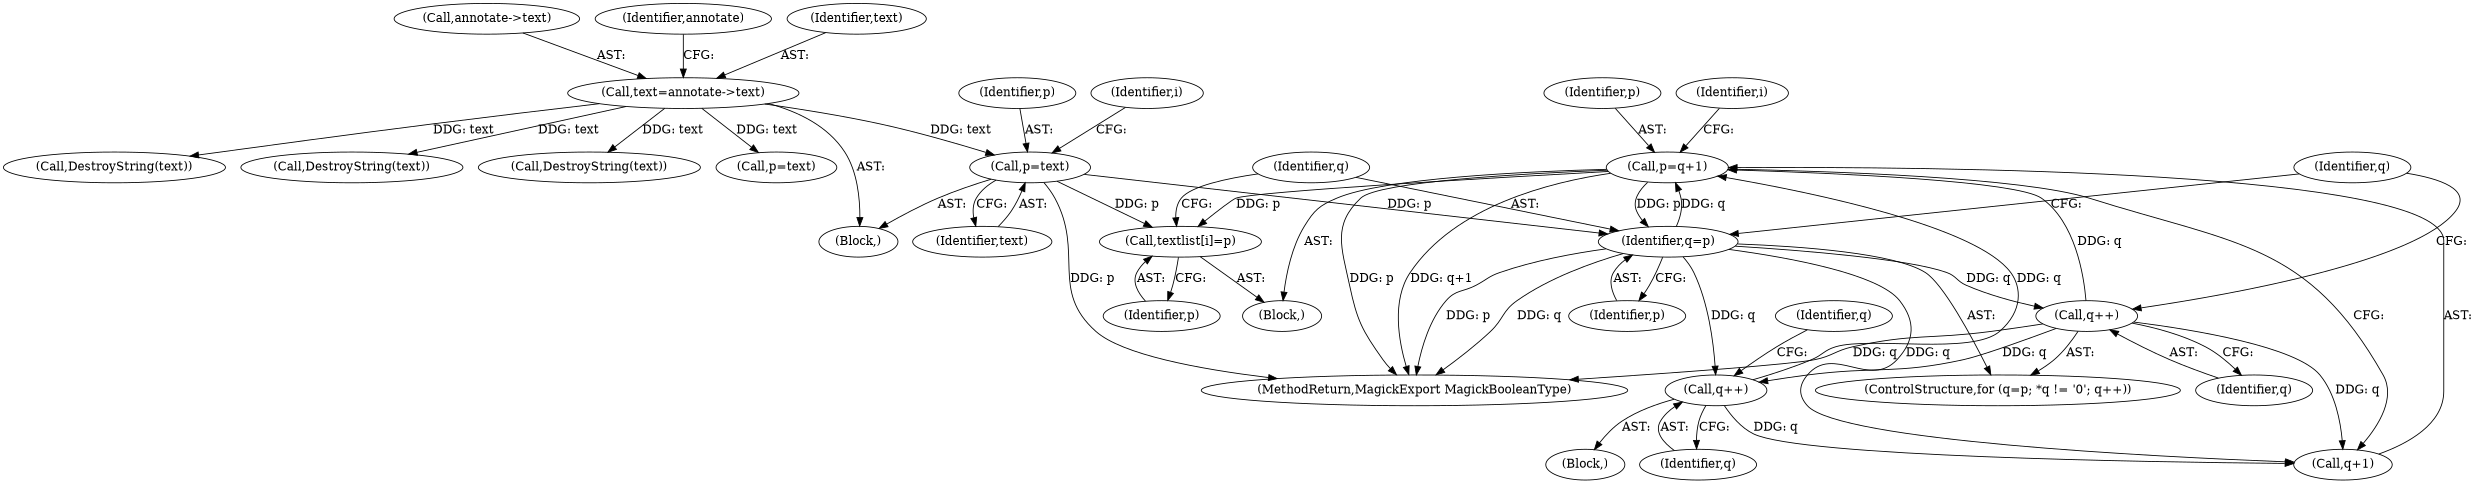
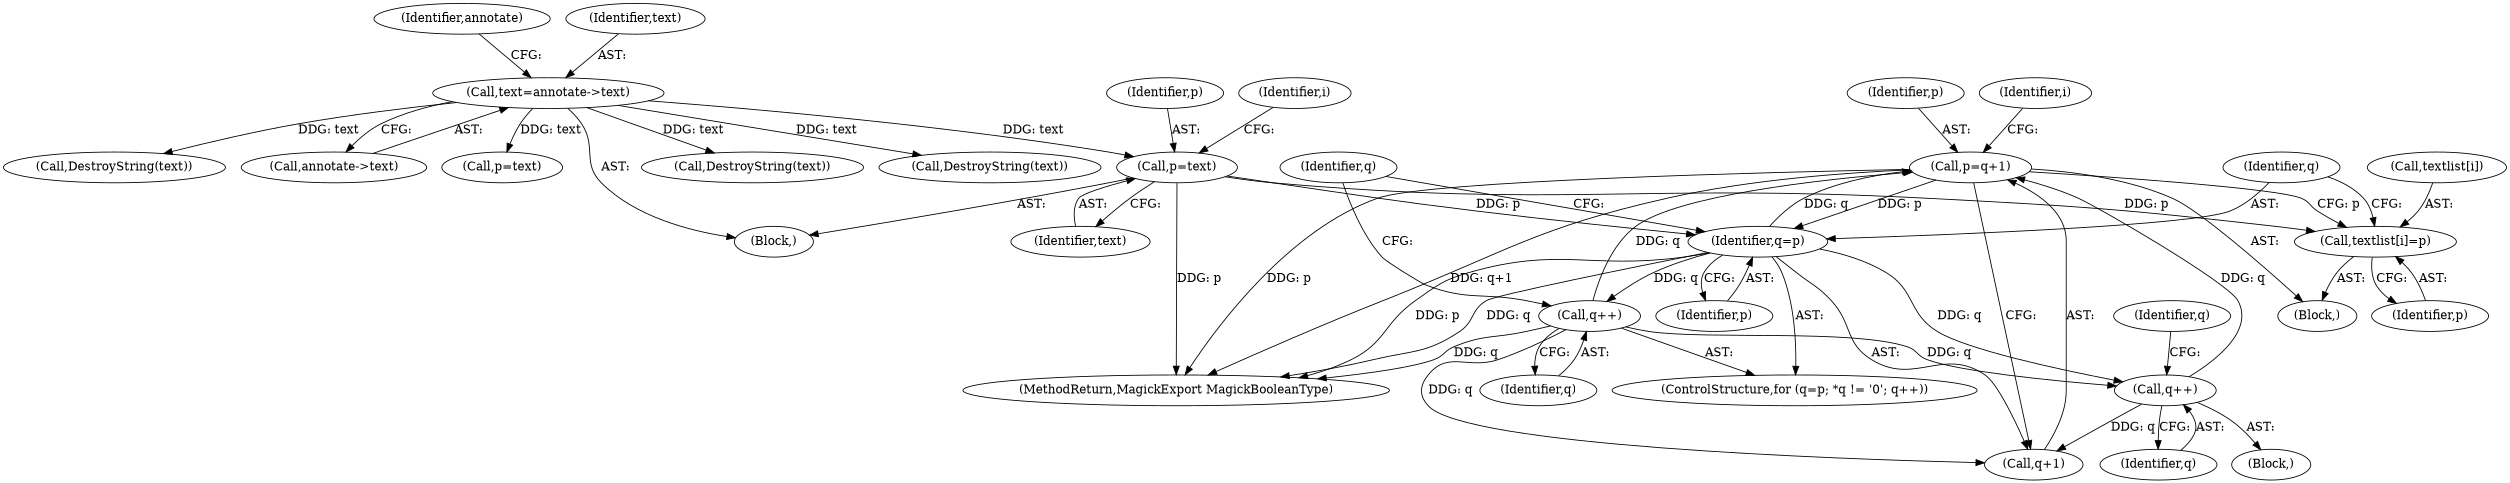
edge "(Call,text=annotate->text)" -> "(Call,annotate->text)": added, label "CFG:"
node "(Call,textlist[i])": added
edge "(Call,p=q+1)" -> "(Call,textlist[i]=p)": label "DDG: p" -> "CFG: p"
edge "(Identifier,q=p)" -> "(Call,q+1)": label "DDG: q" -> "AST: "
